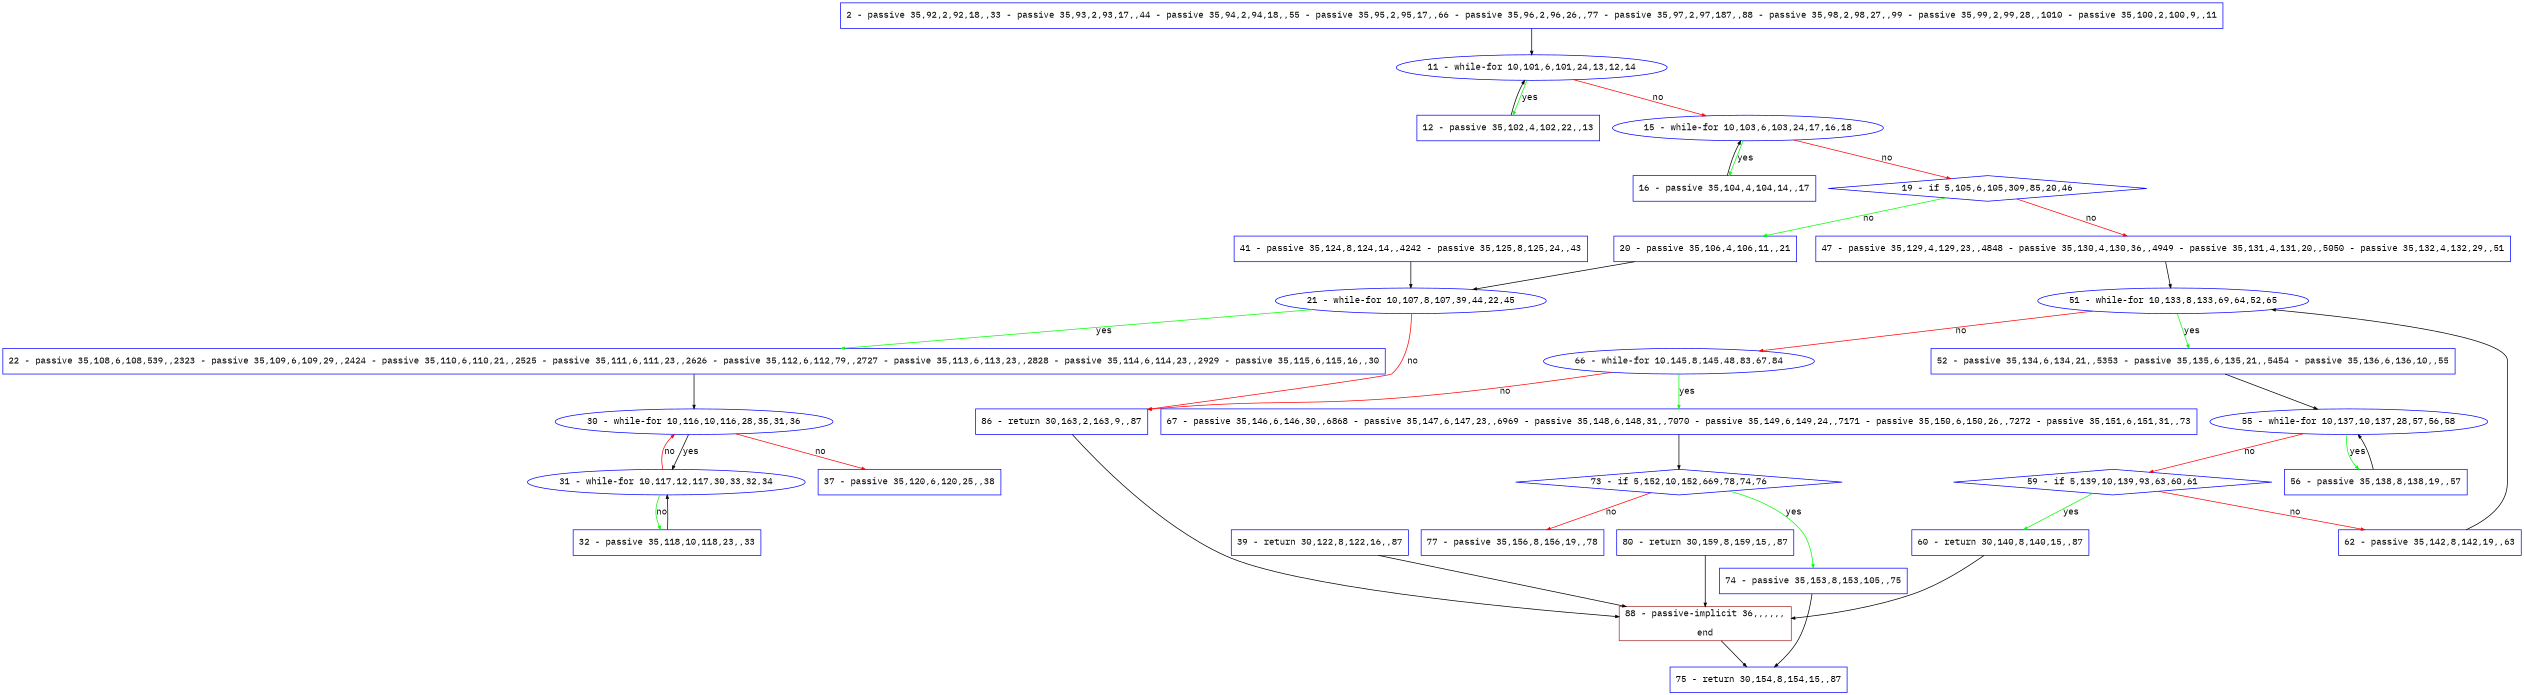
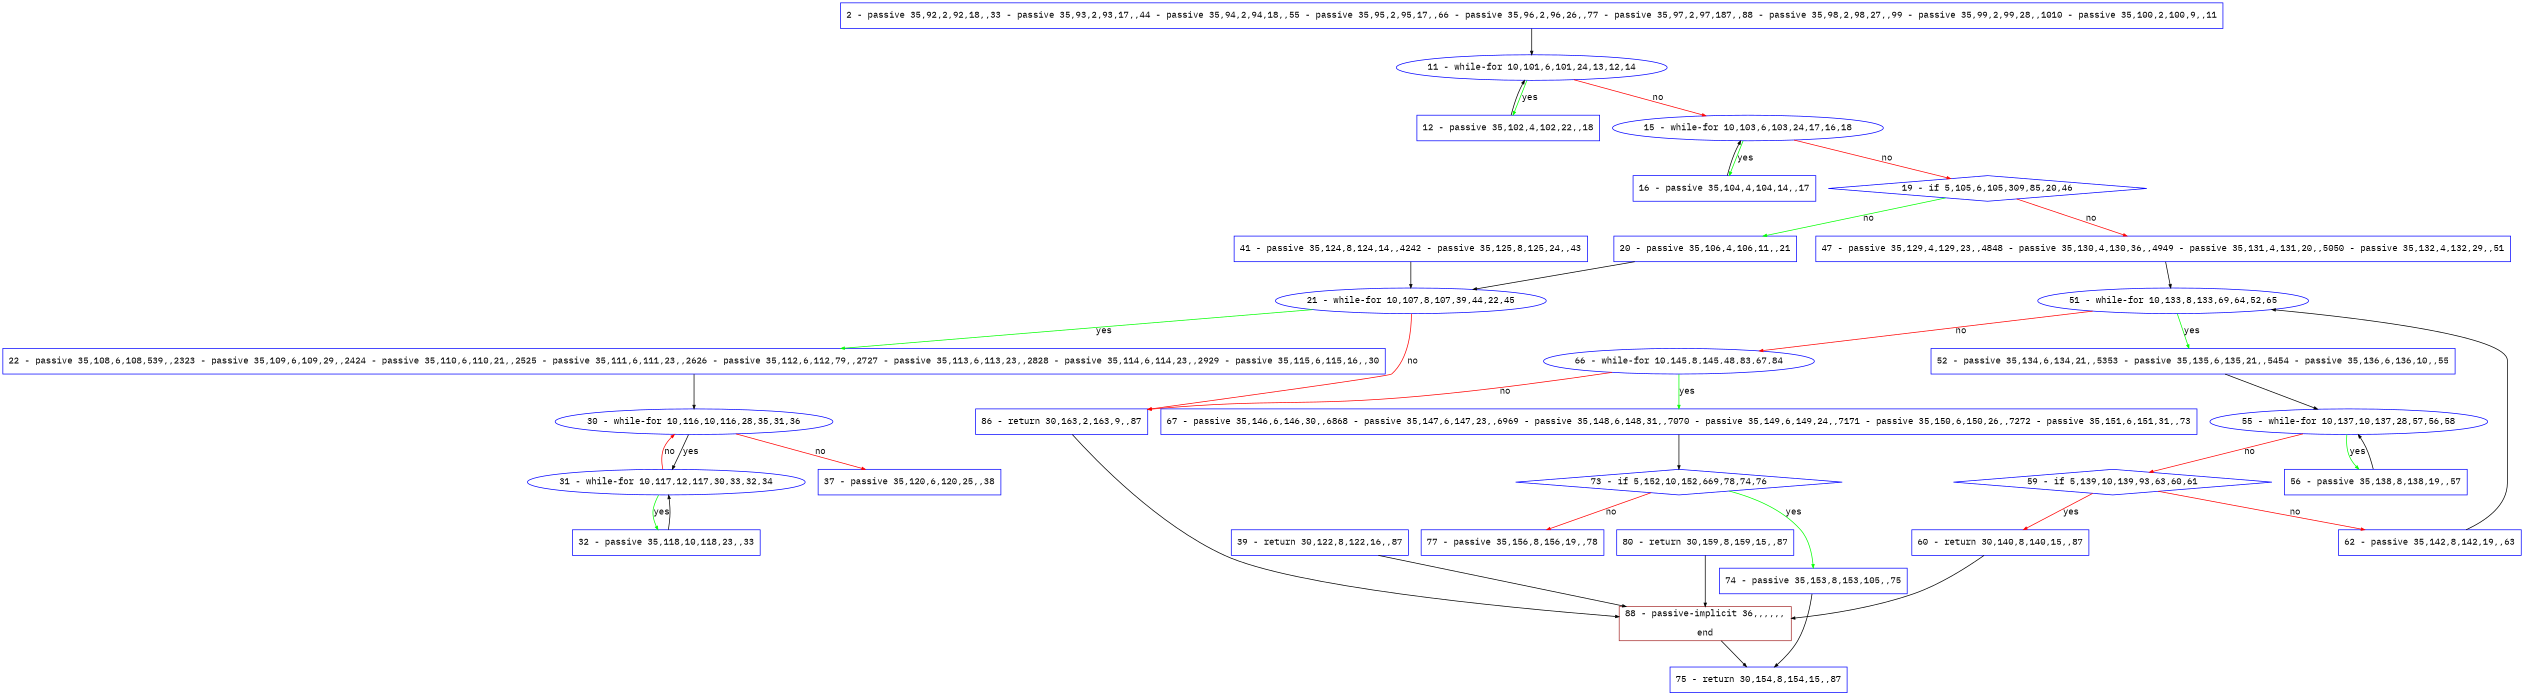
node "12 - passive 35,102,4,102,22,,13": label "12 - passive 35,102,4,102,22,,13" -> "12 - passive 35,102,4,102,22,,18"
edge "59 - if 5,139,10,139,93,63,60,61" -> "60 - return 30,140,8,140,15,,87": color #00ff00 -> #ff0000
edge "31 - while-for 10,117,12,117,30,33,32,34" -> "32 - passive 35,118,10,118,23,,33": label "no" -> "yes"
